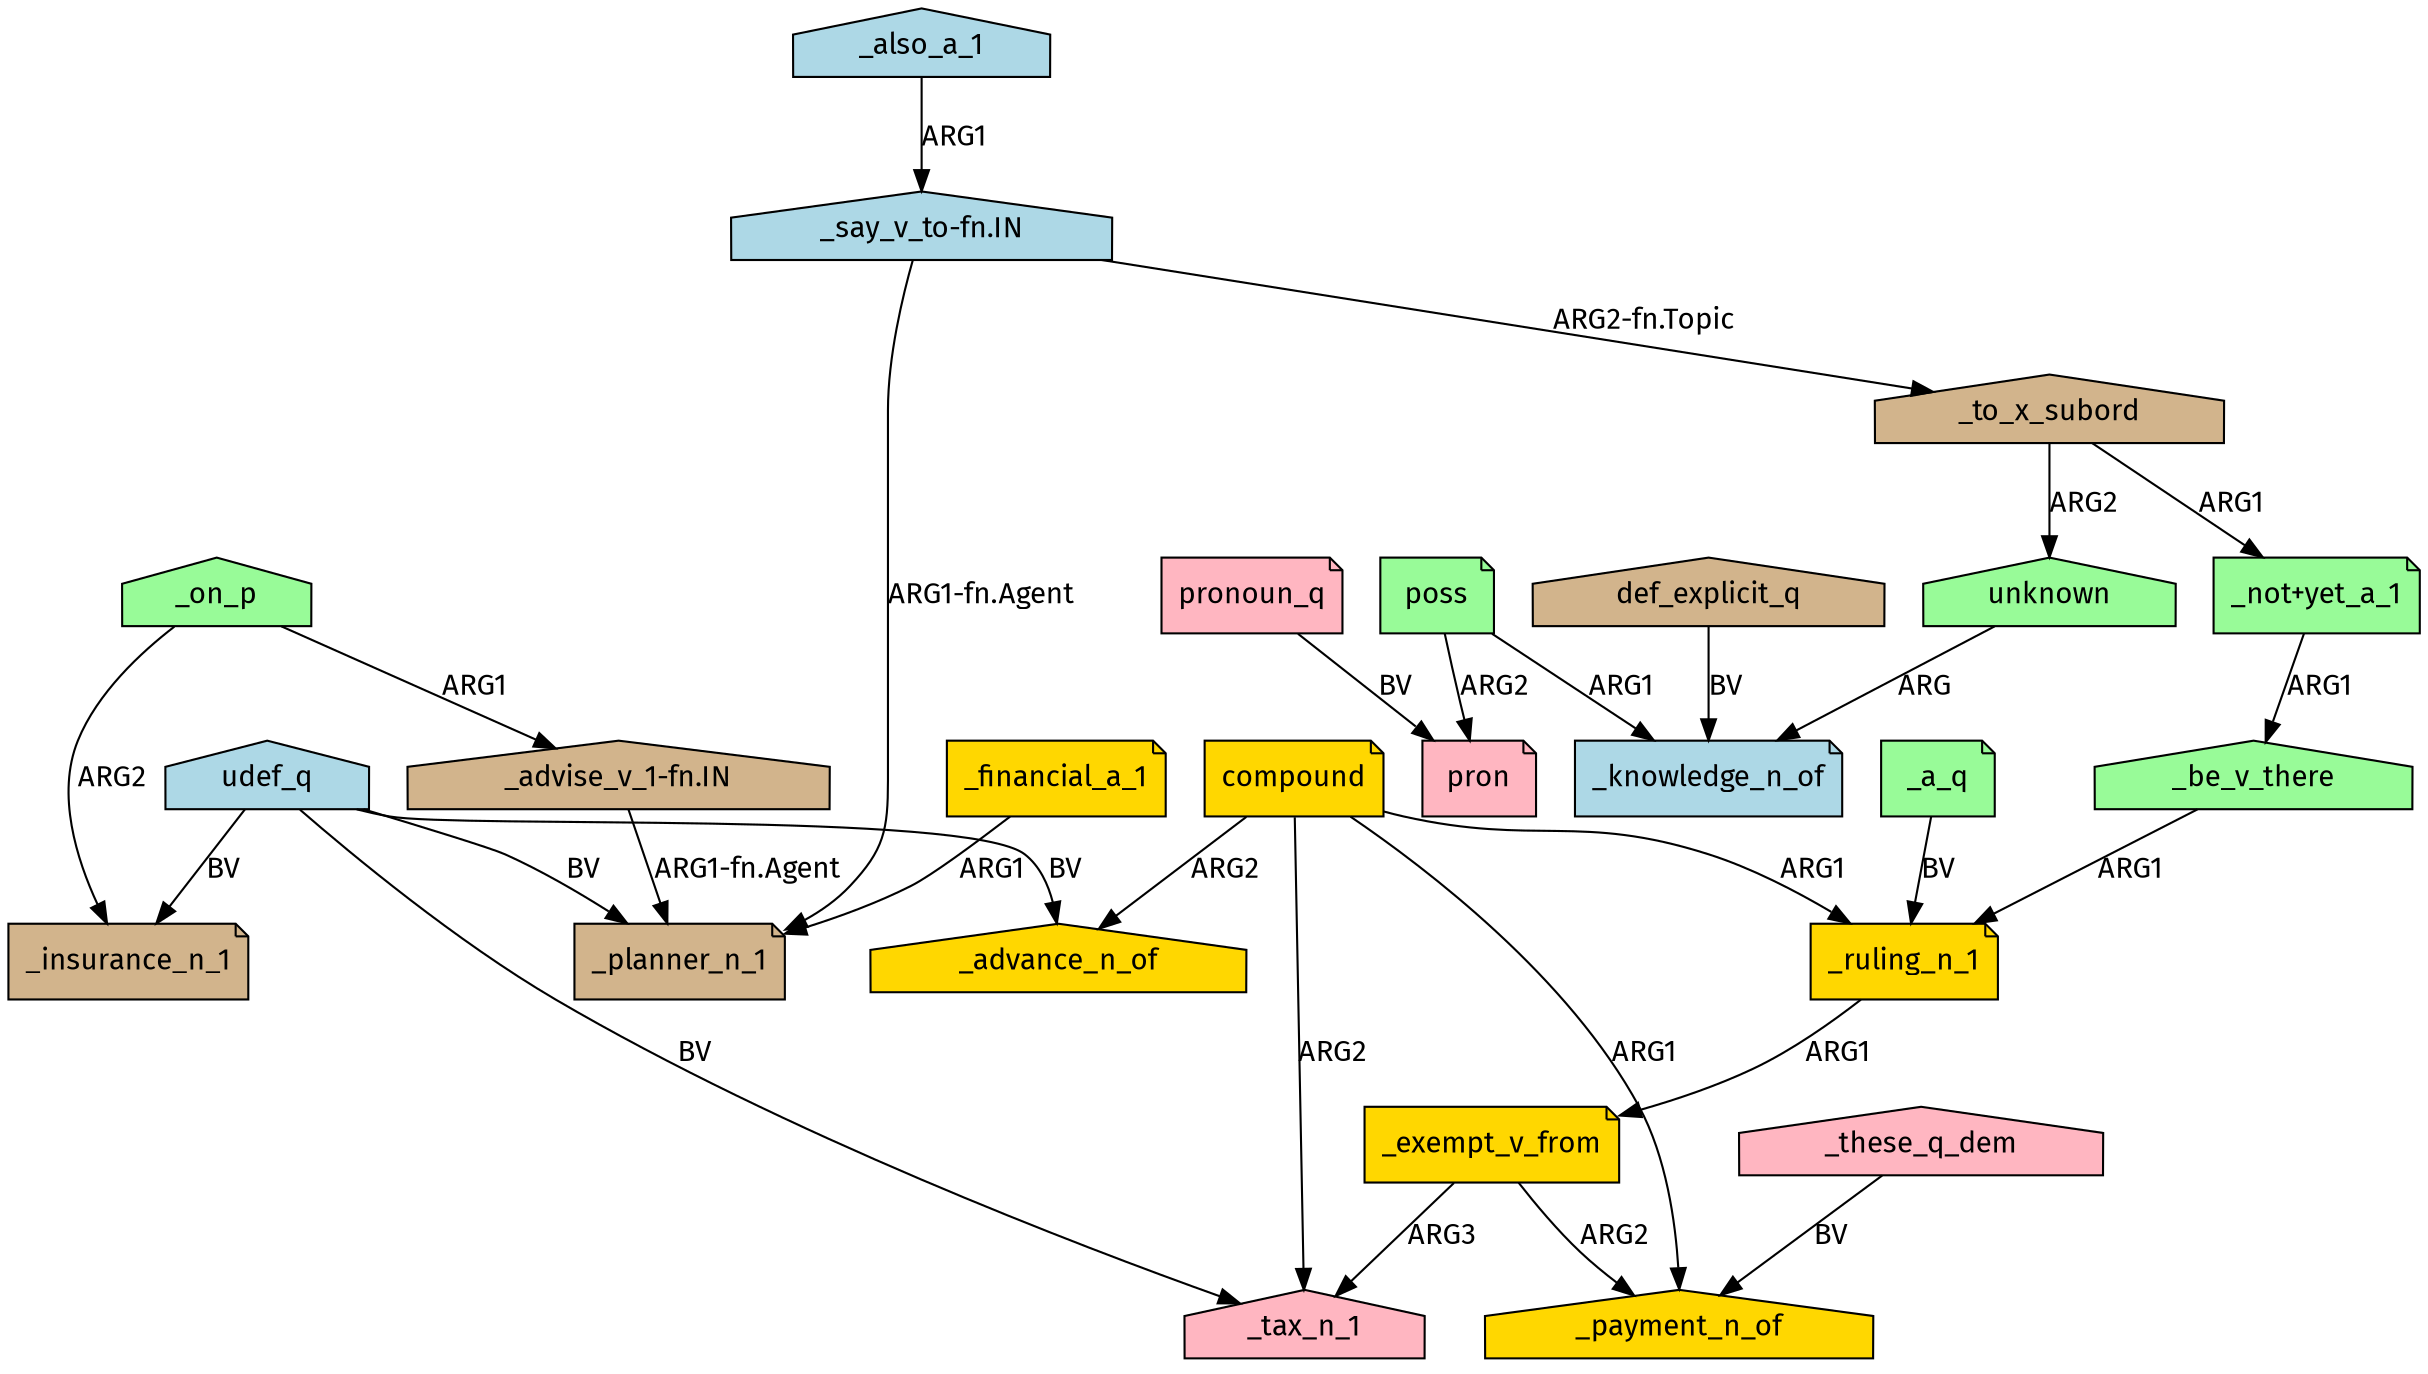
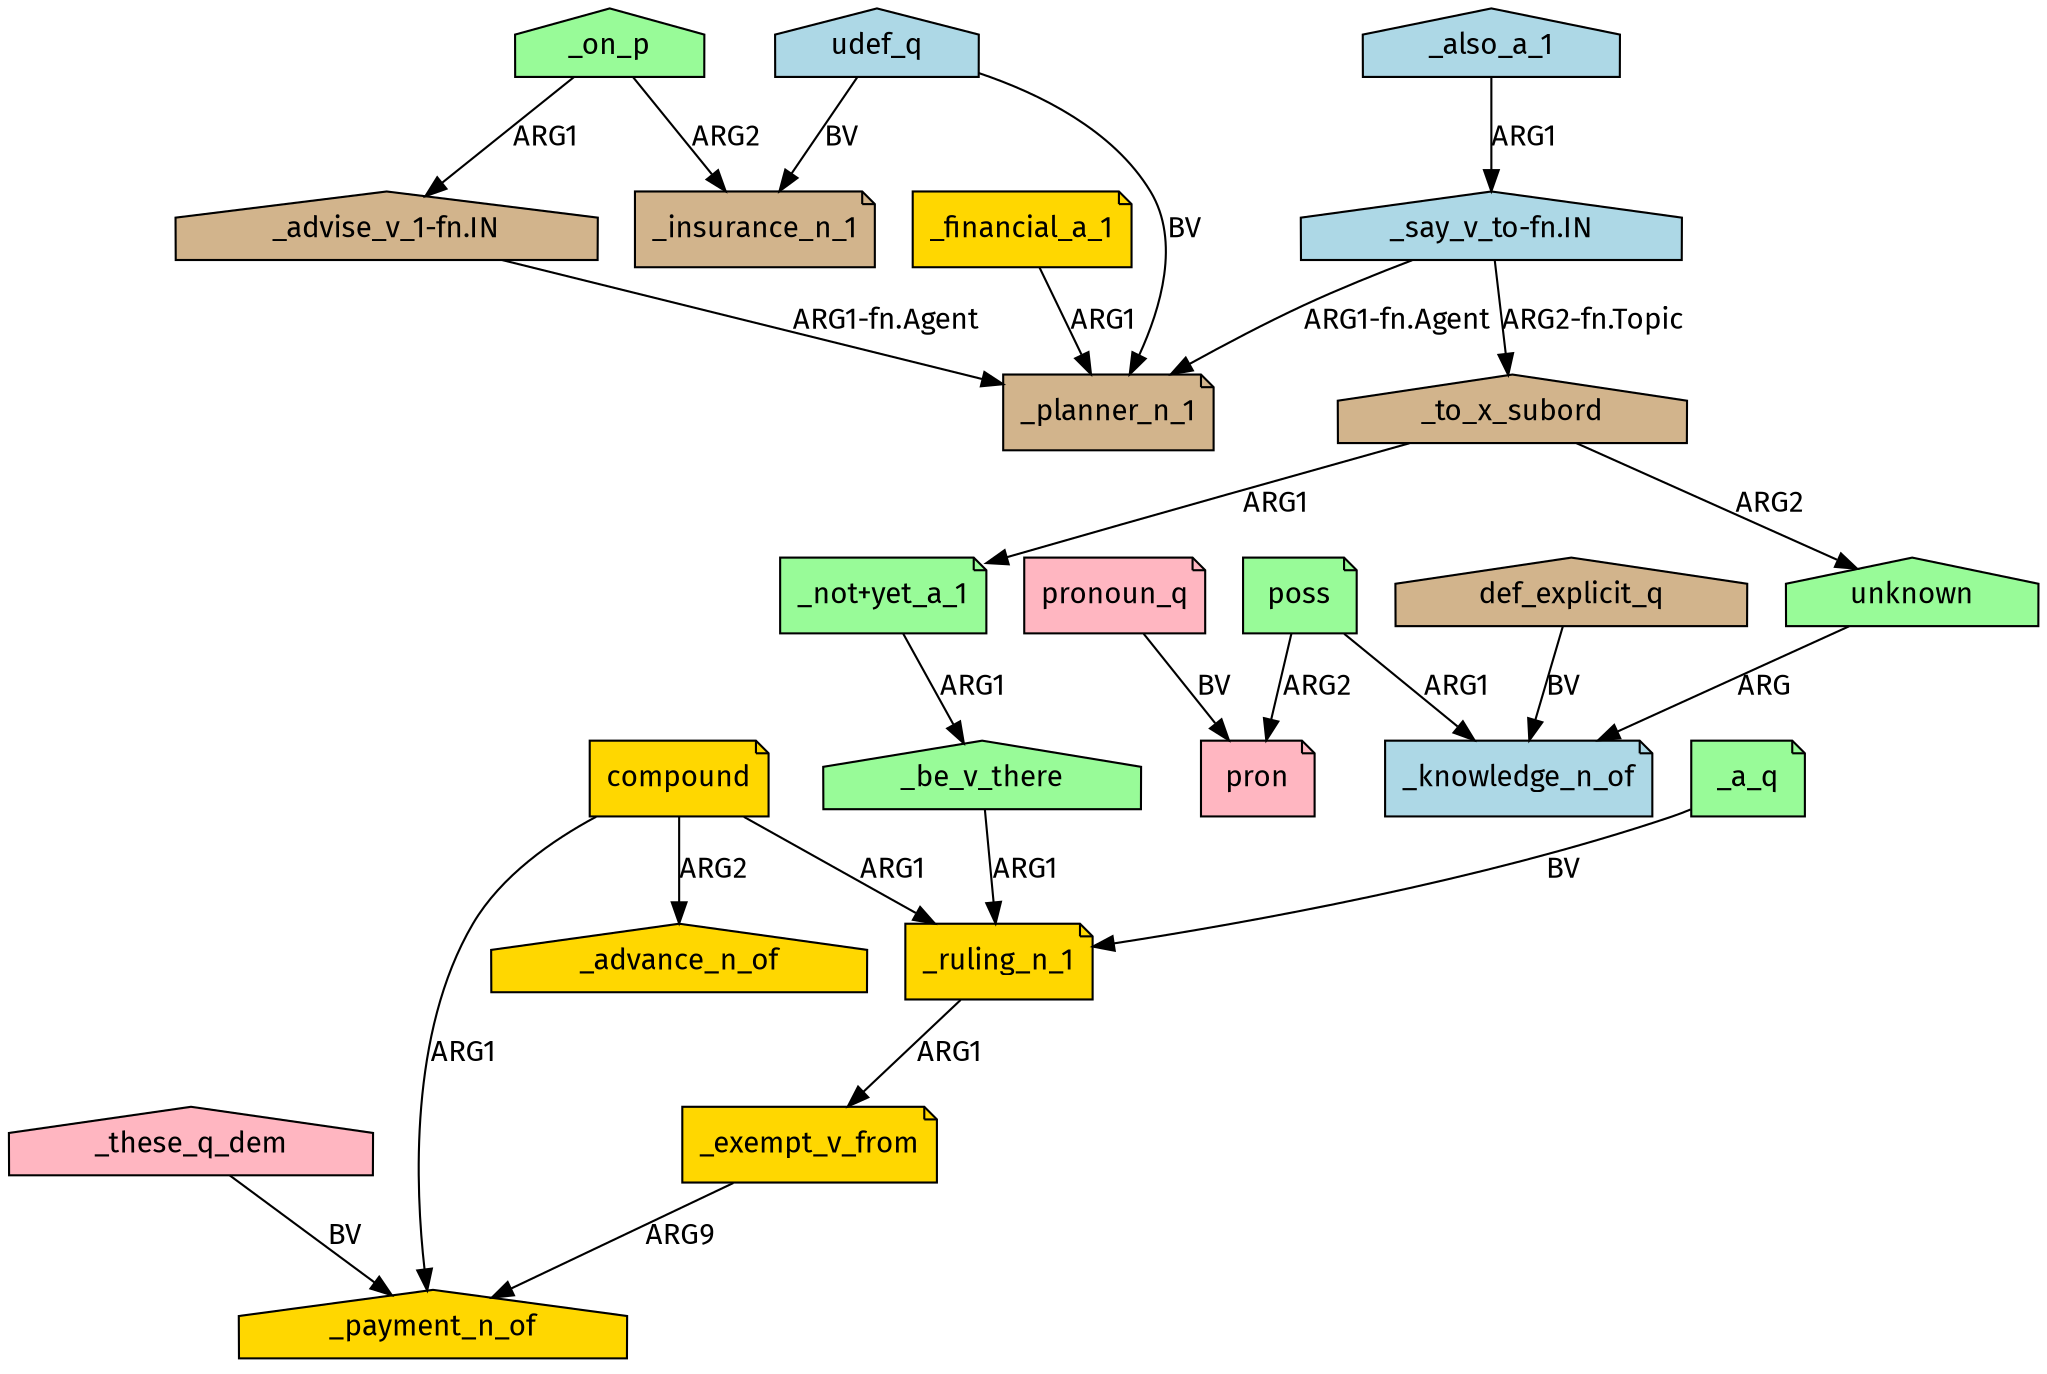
edge "udef_q" -> "_advance_n_of": removed, label "BV"
edge "_exempt_v_from" -> "_payment_n_of": label "ARG2" -> "ARG9"
node "_tax_n_1": removed
